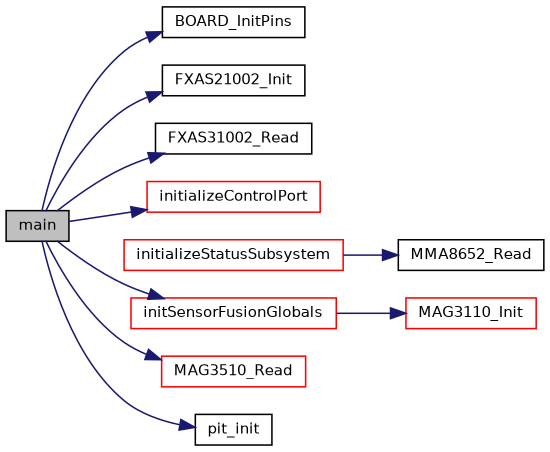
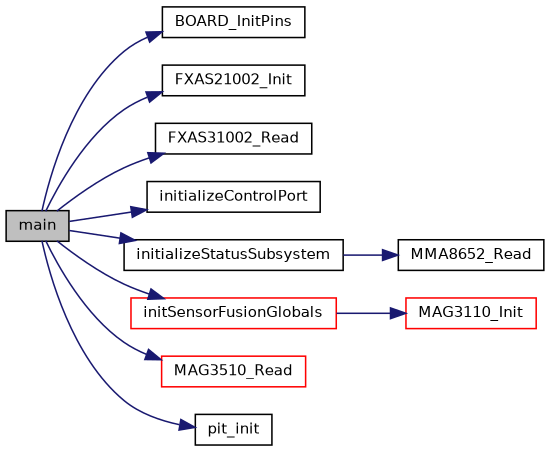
node "initializeControlPort": color red -> black
edge "main" -> "initializeStatusSubsystem": added
node "initializeStatusSubsystem": color red -> black
